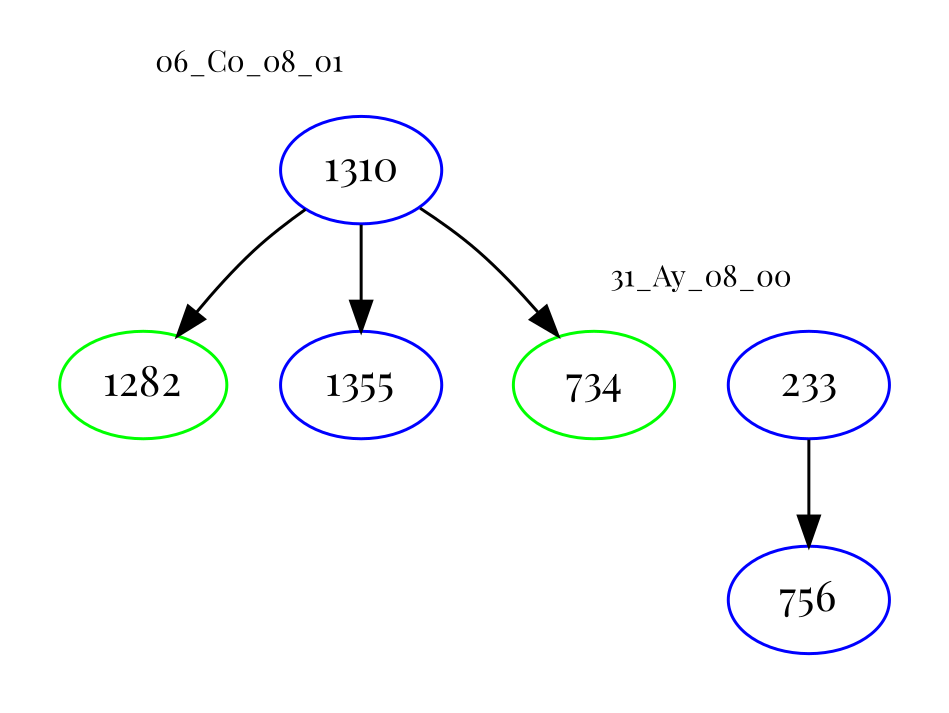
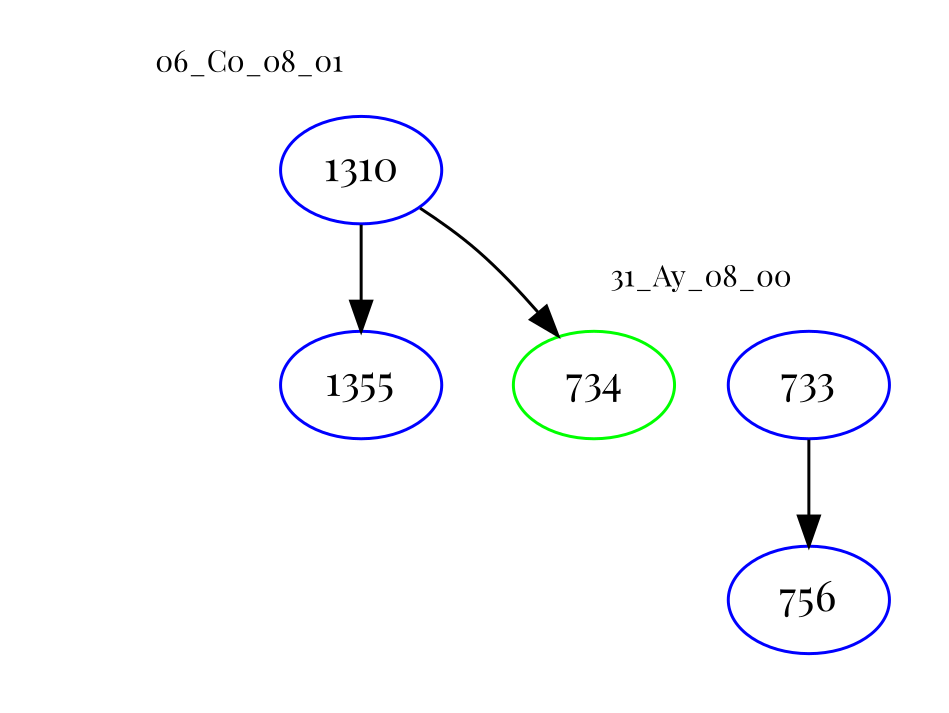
node "1282": removed
node "233": label "233" -> "733"
